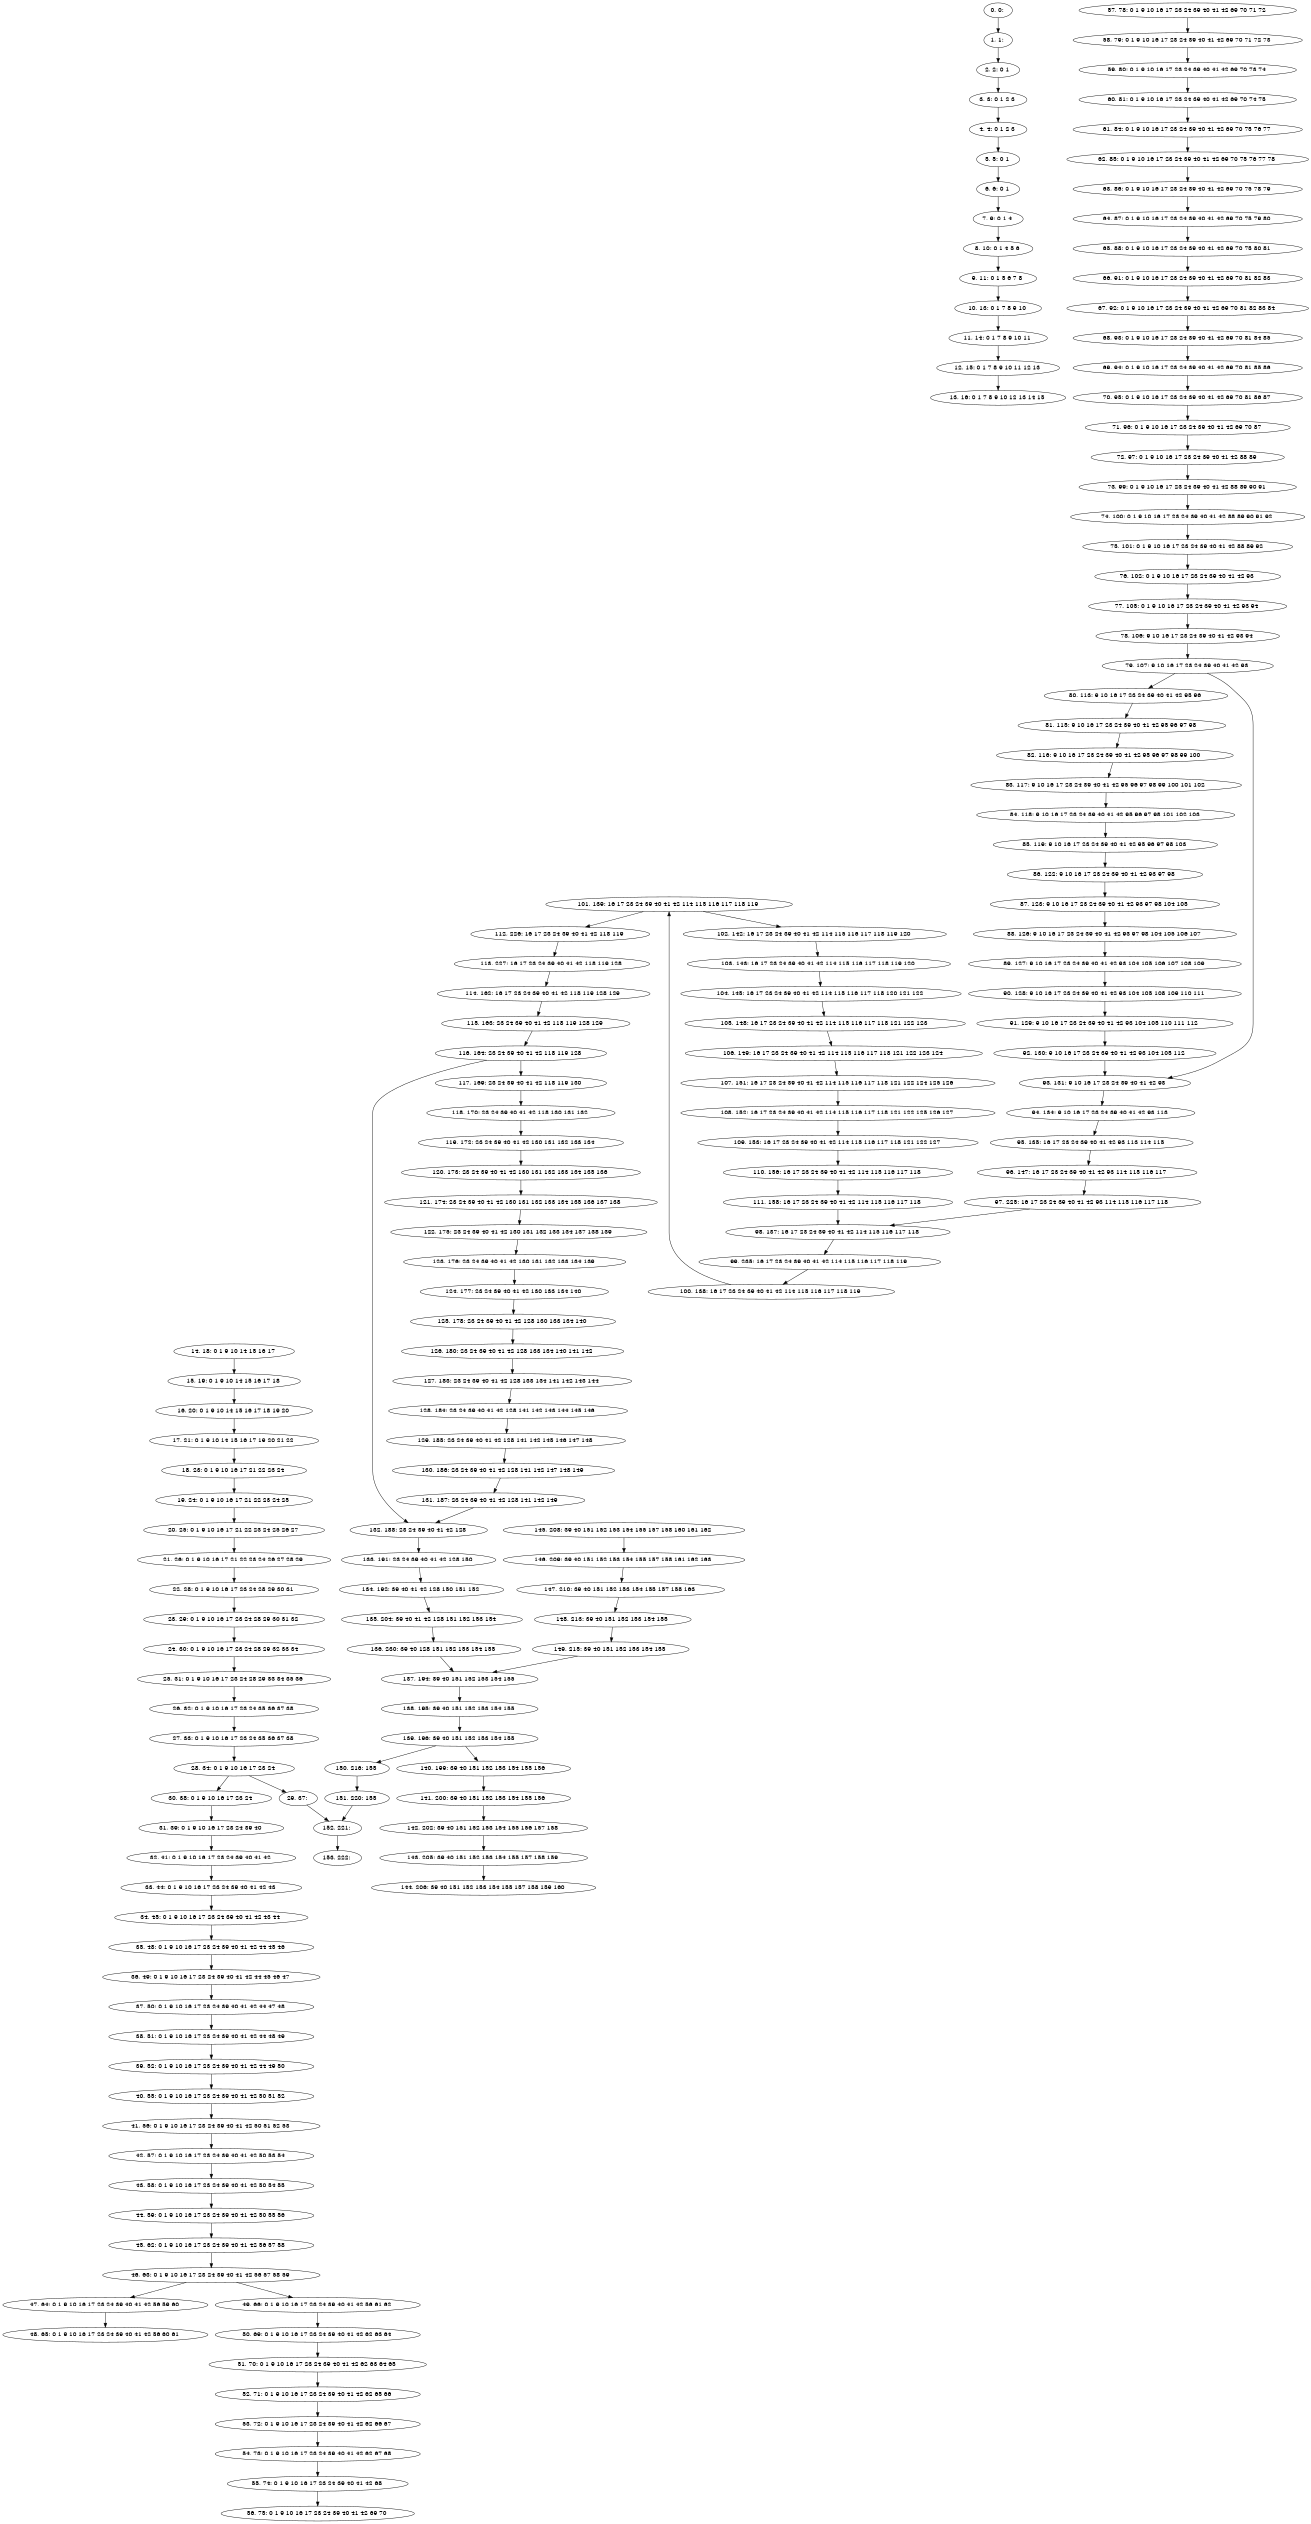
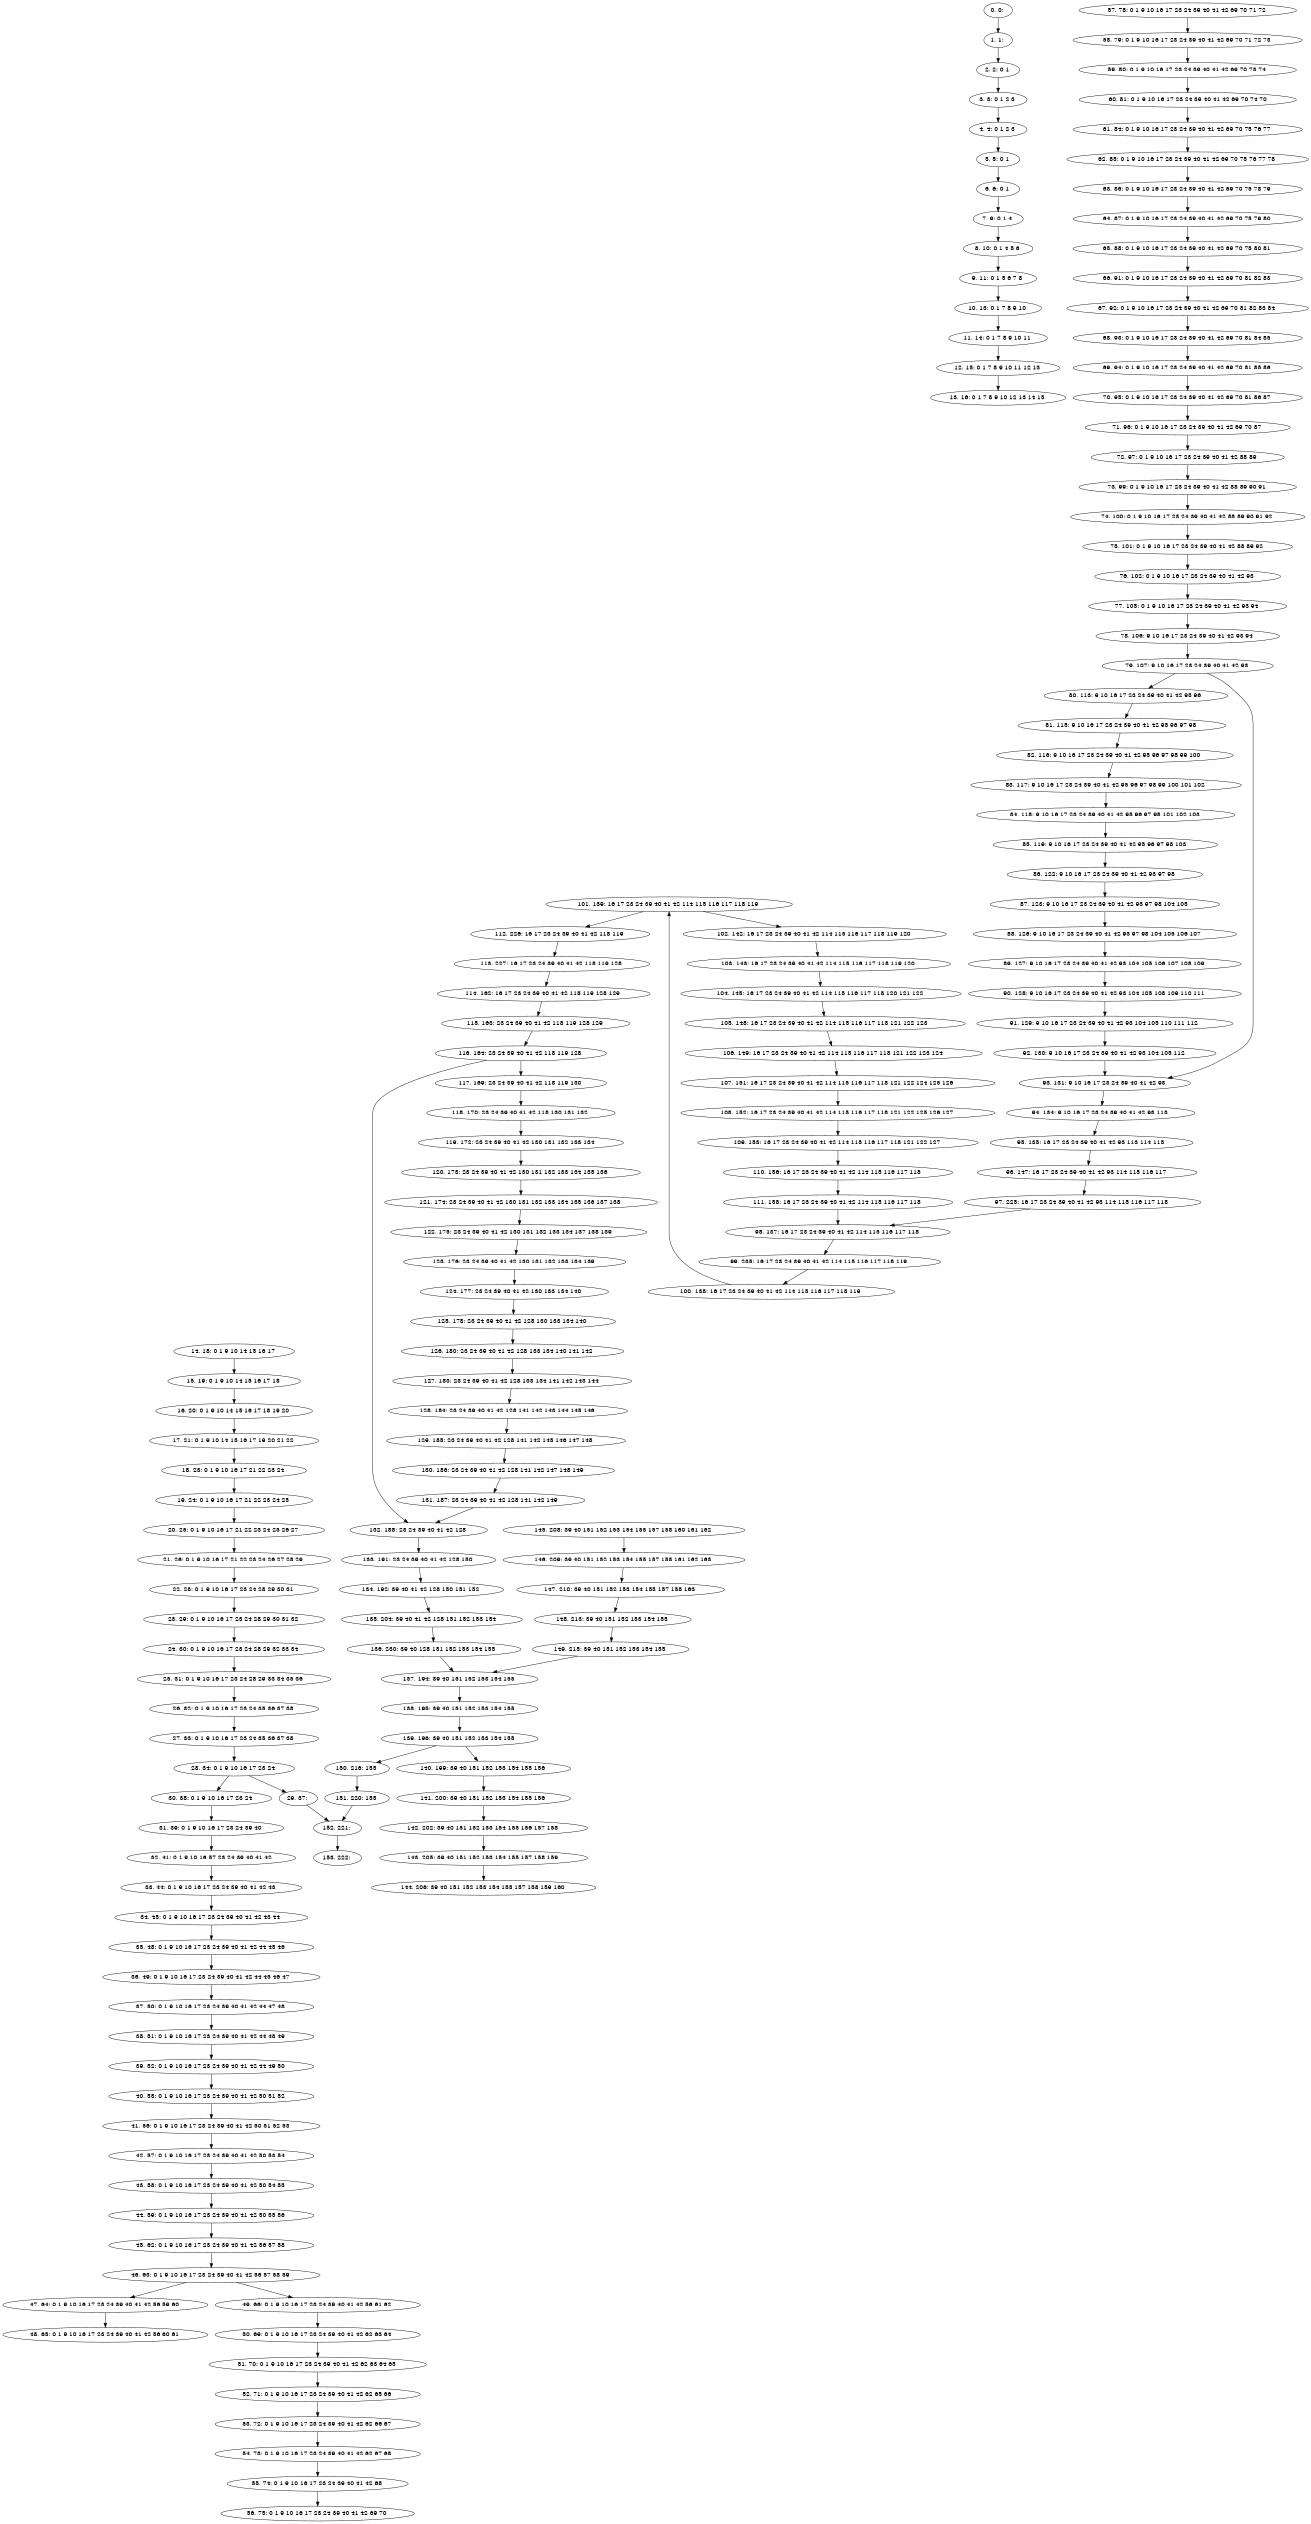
node "60, 81: 0 1 9 10 16 17 23 24 39 40 41 42 69 70 74 75": label "60, 81: 0 1 9 10 16 17 23 24 39 40 41 42 69 70 74 75" -> "60, 81: 0 1 9 10 16 17 23 24 39 40 41 42 69 70 74 70"
node "32, 41: 0 1 9 10 16 17 23 24 39 40 41 42": label "32, 41: 0 1 9 10 16 17 23 24 39 40 41 42" -> "32, 41: 0 1 9 10 16 57 23 24 39 40 41 42"
